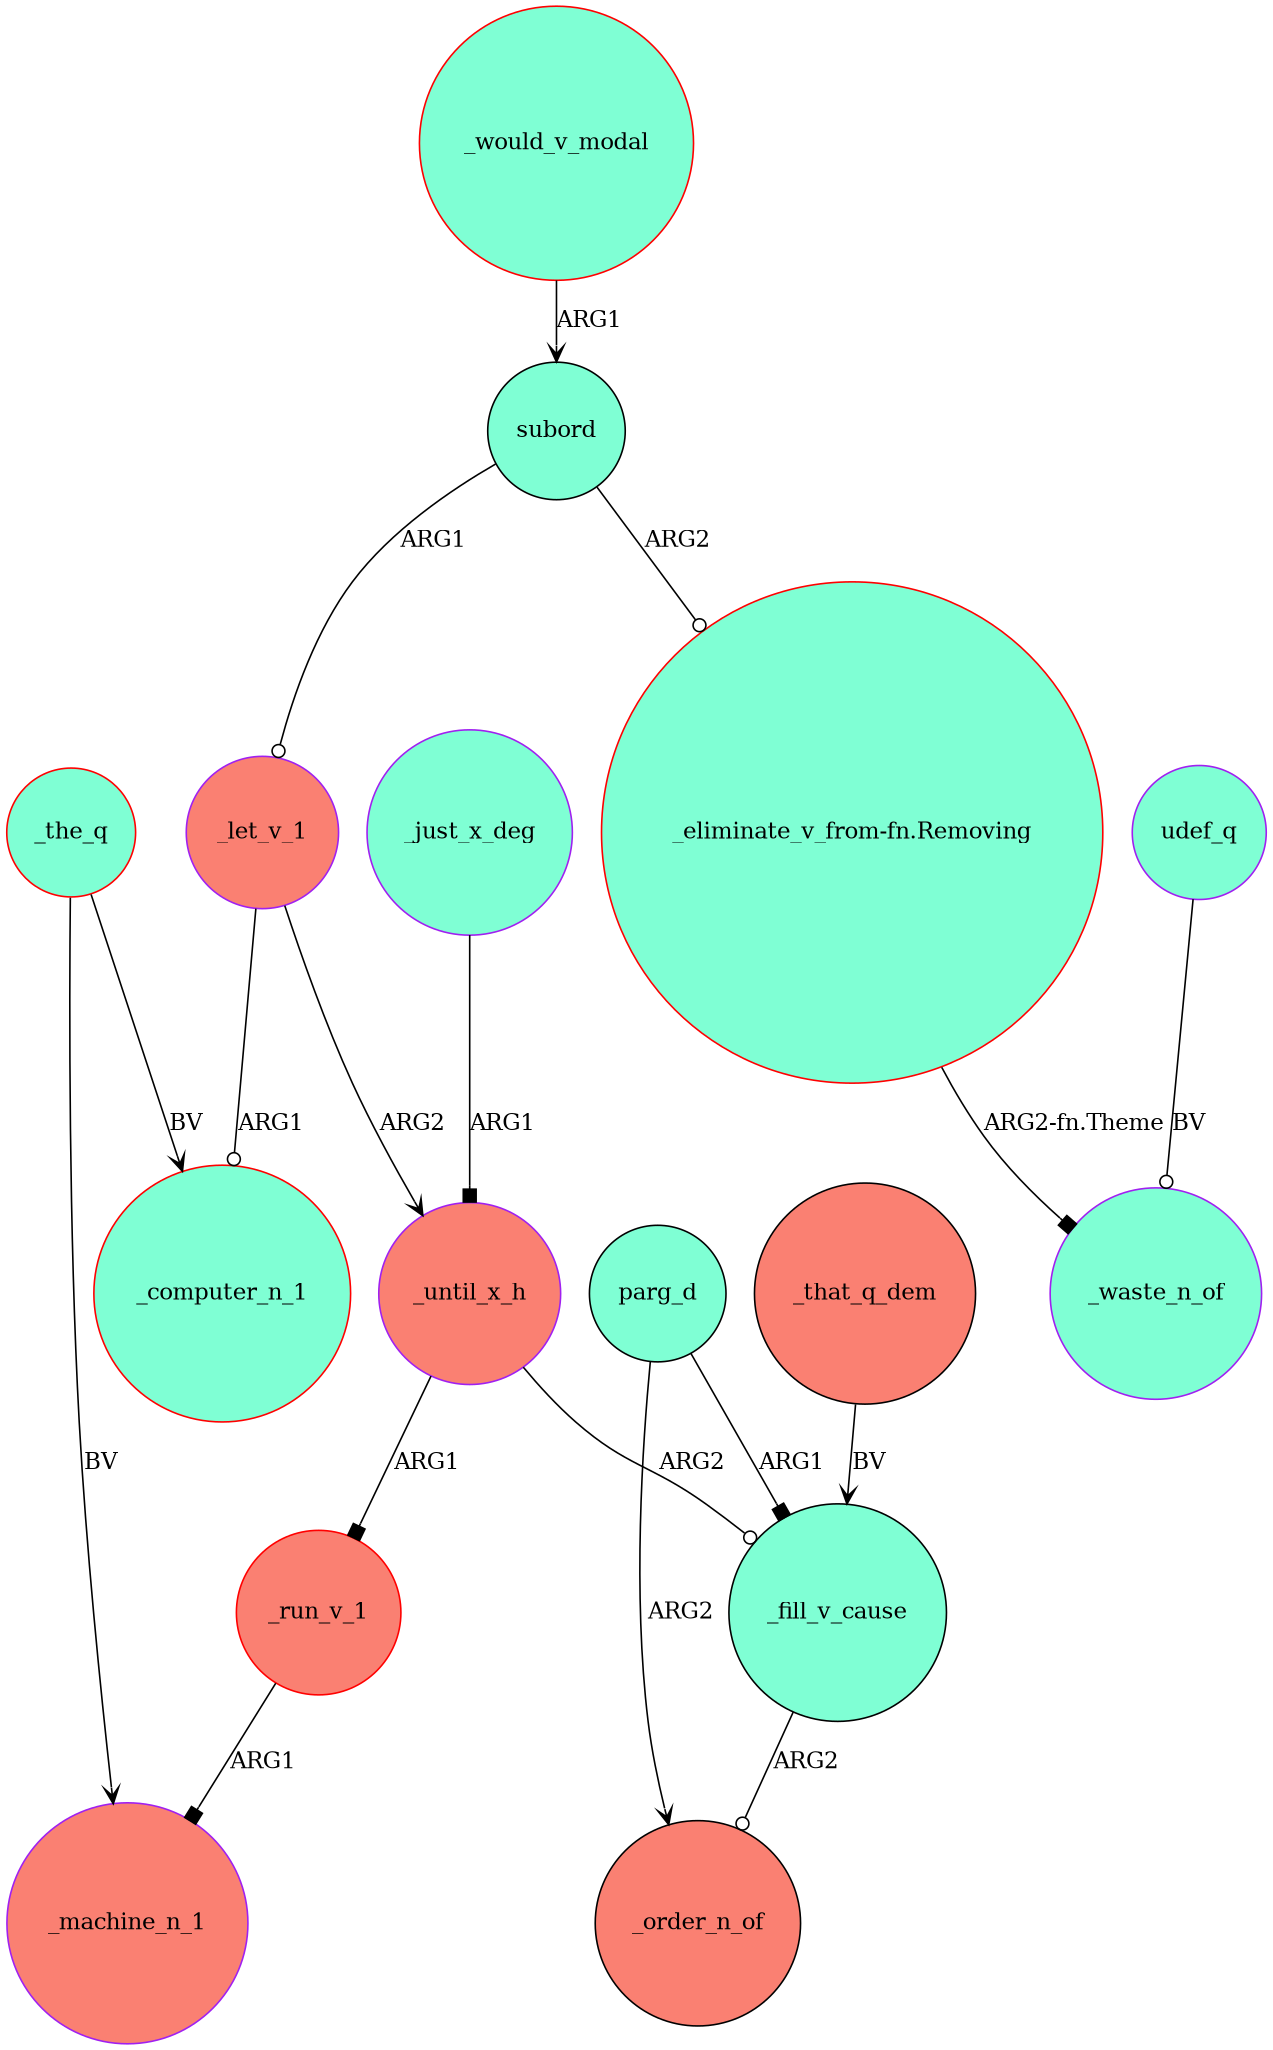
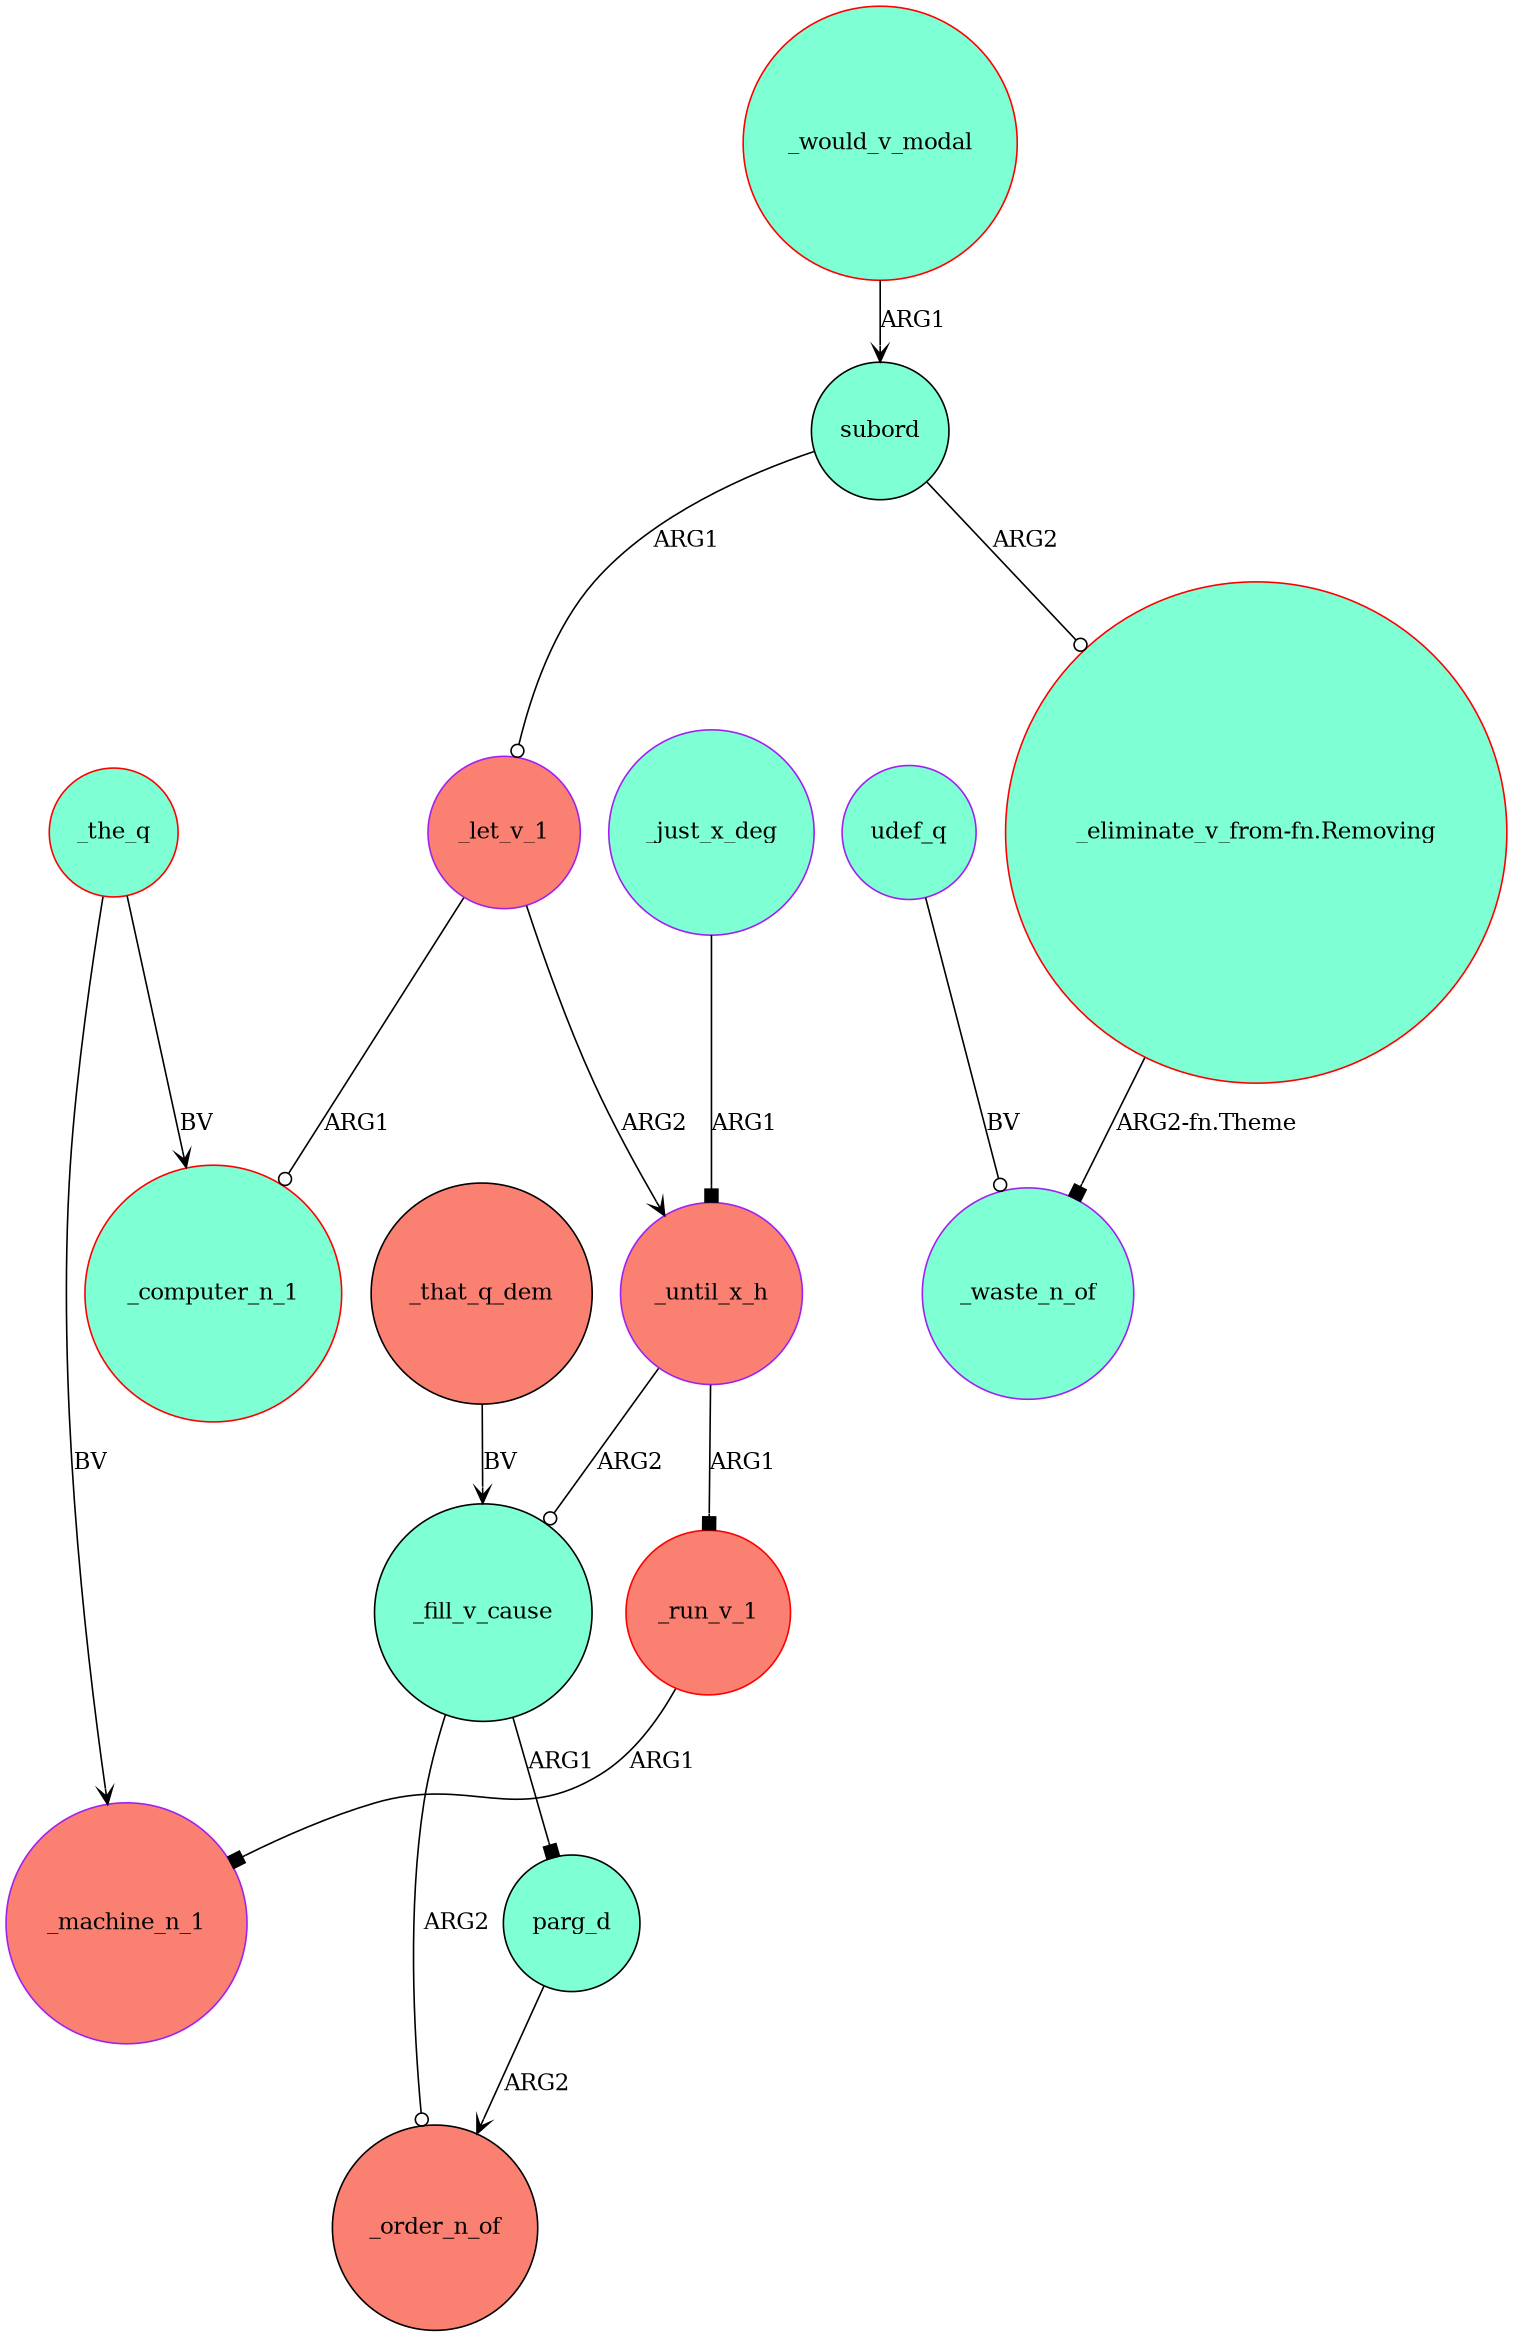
edge "parg_d" -> "_fill_v_cause": reversed
